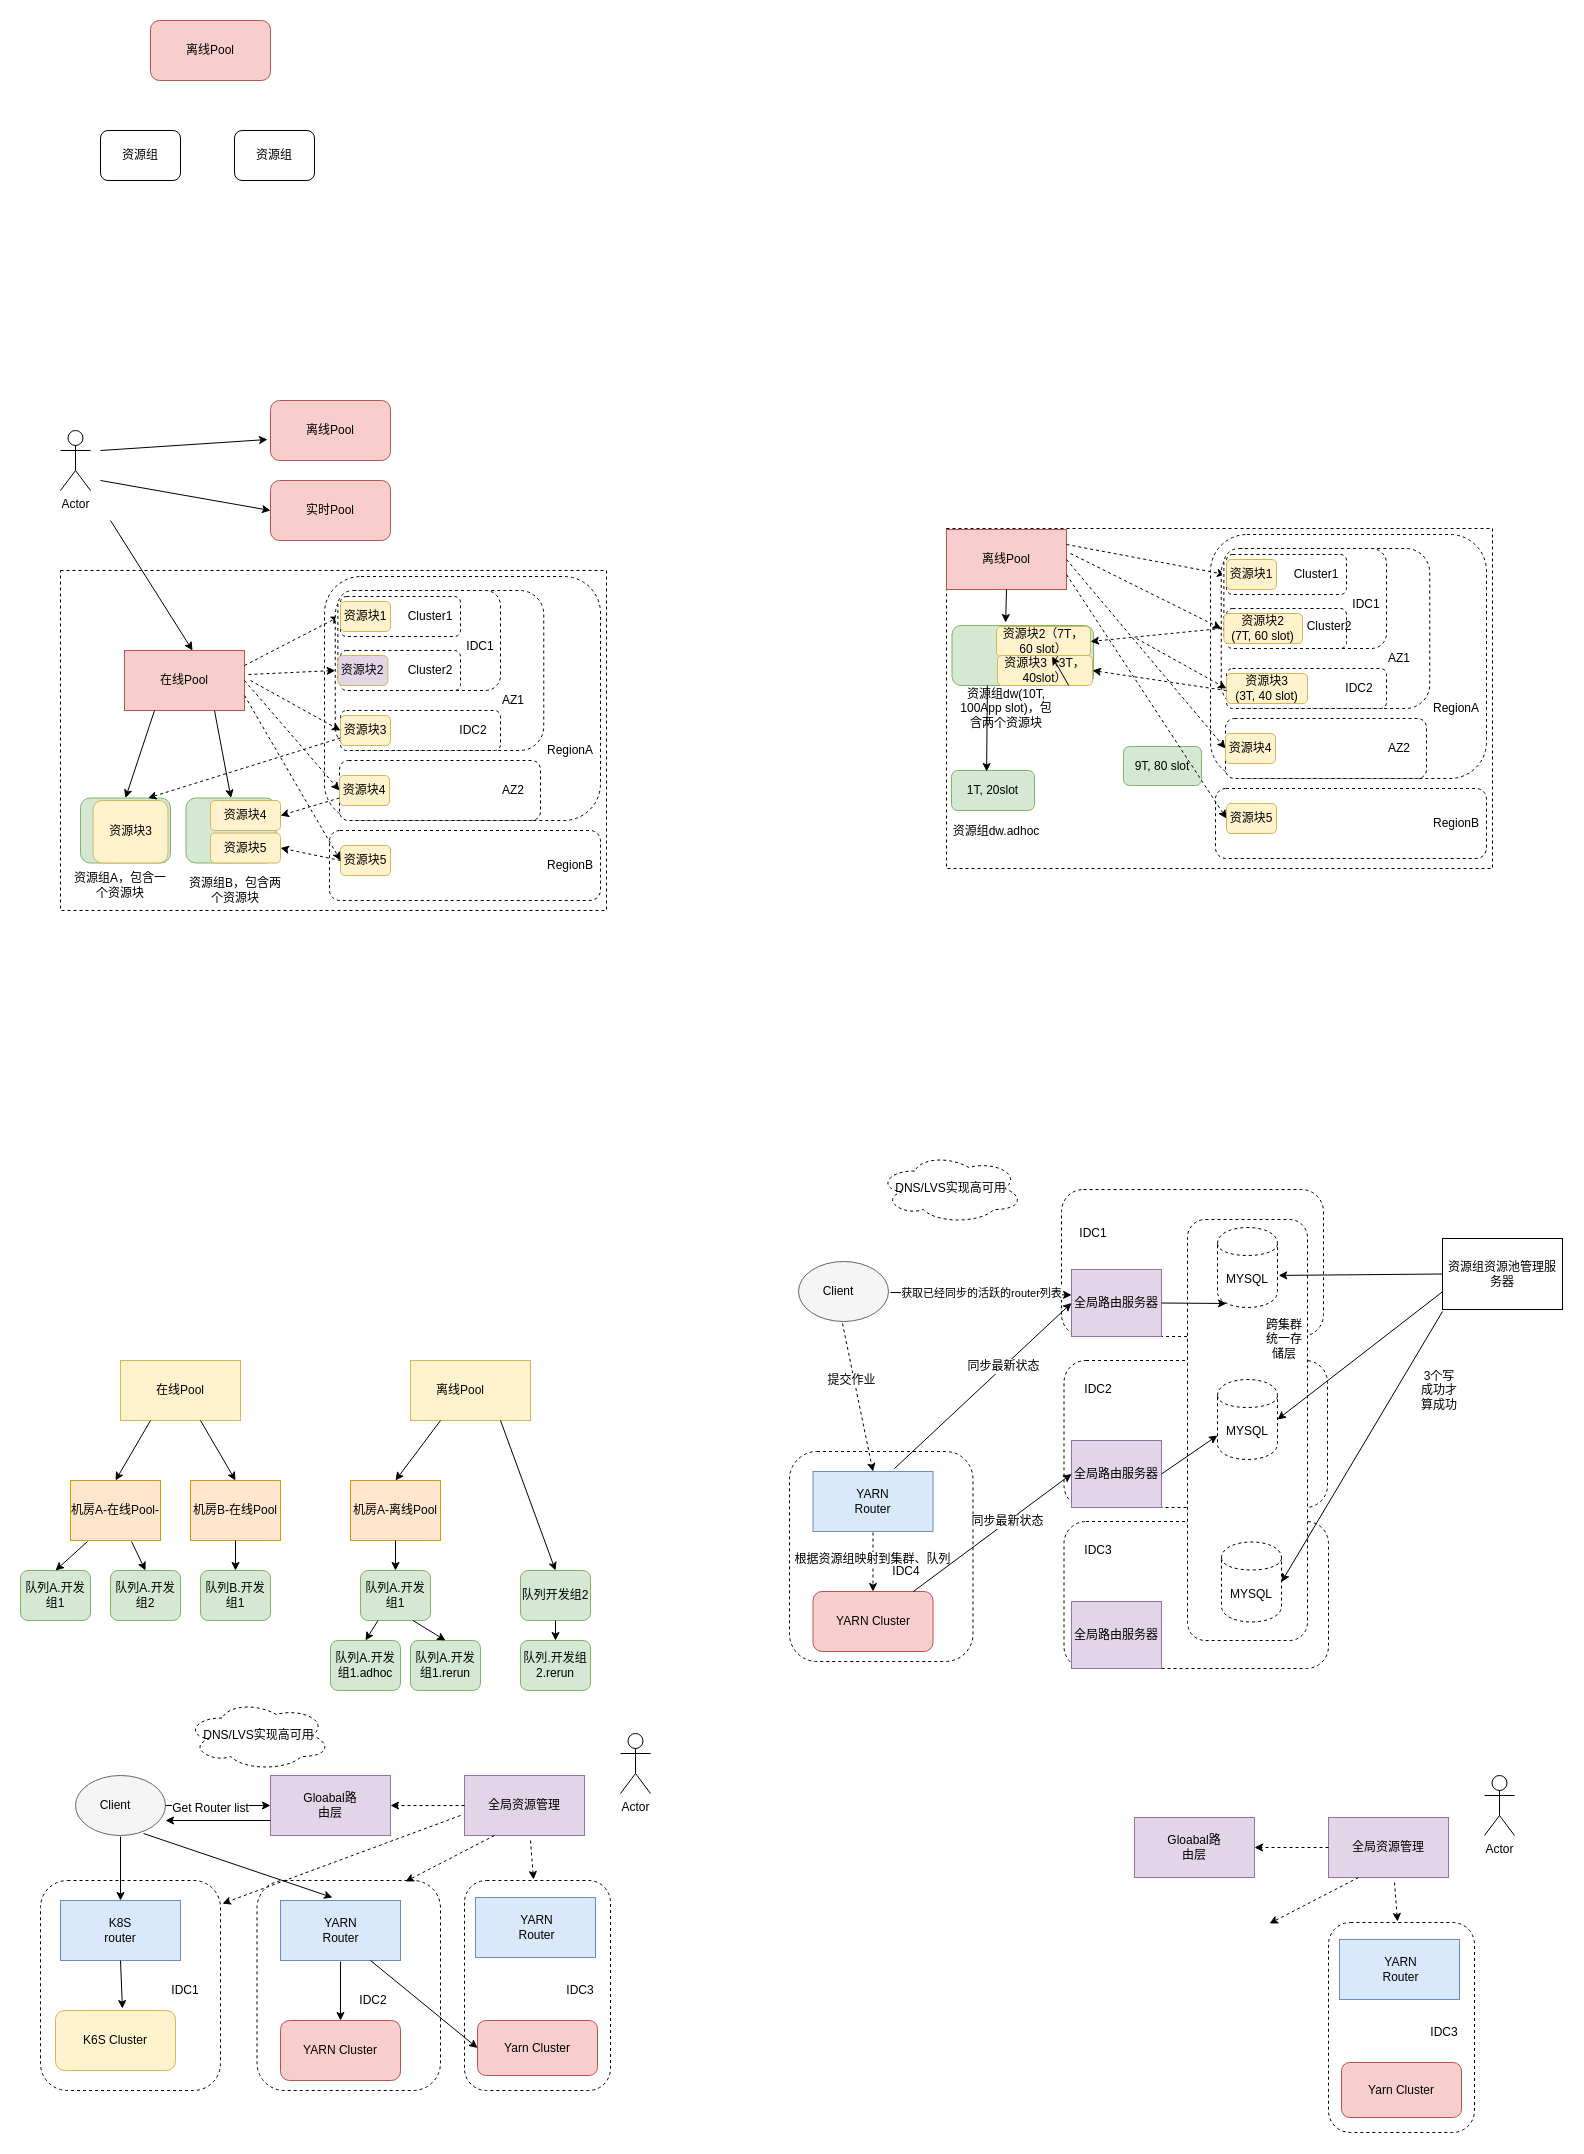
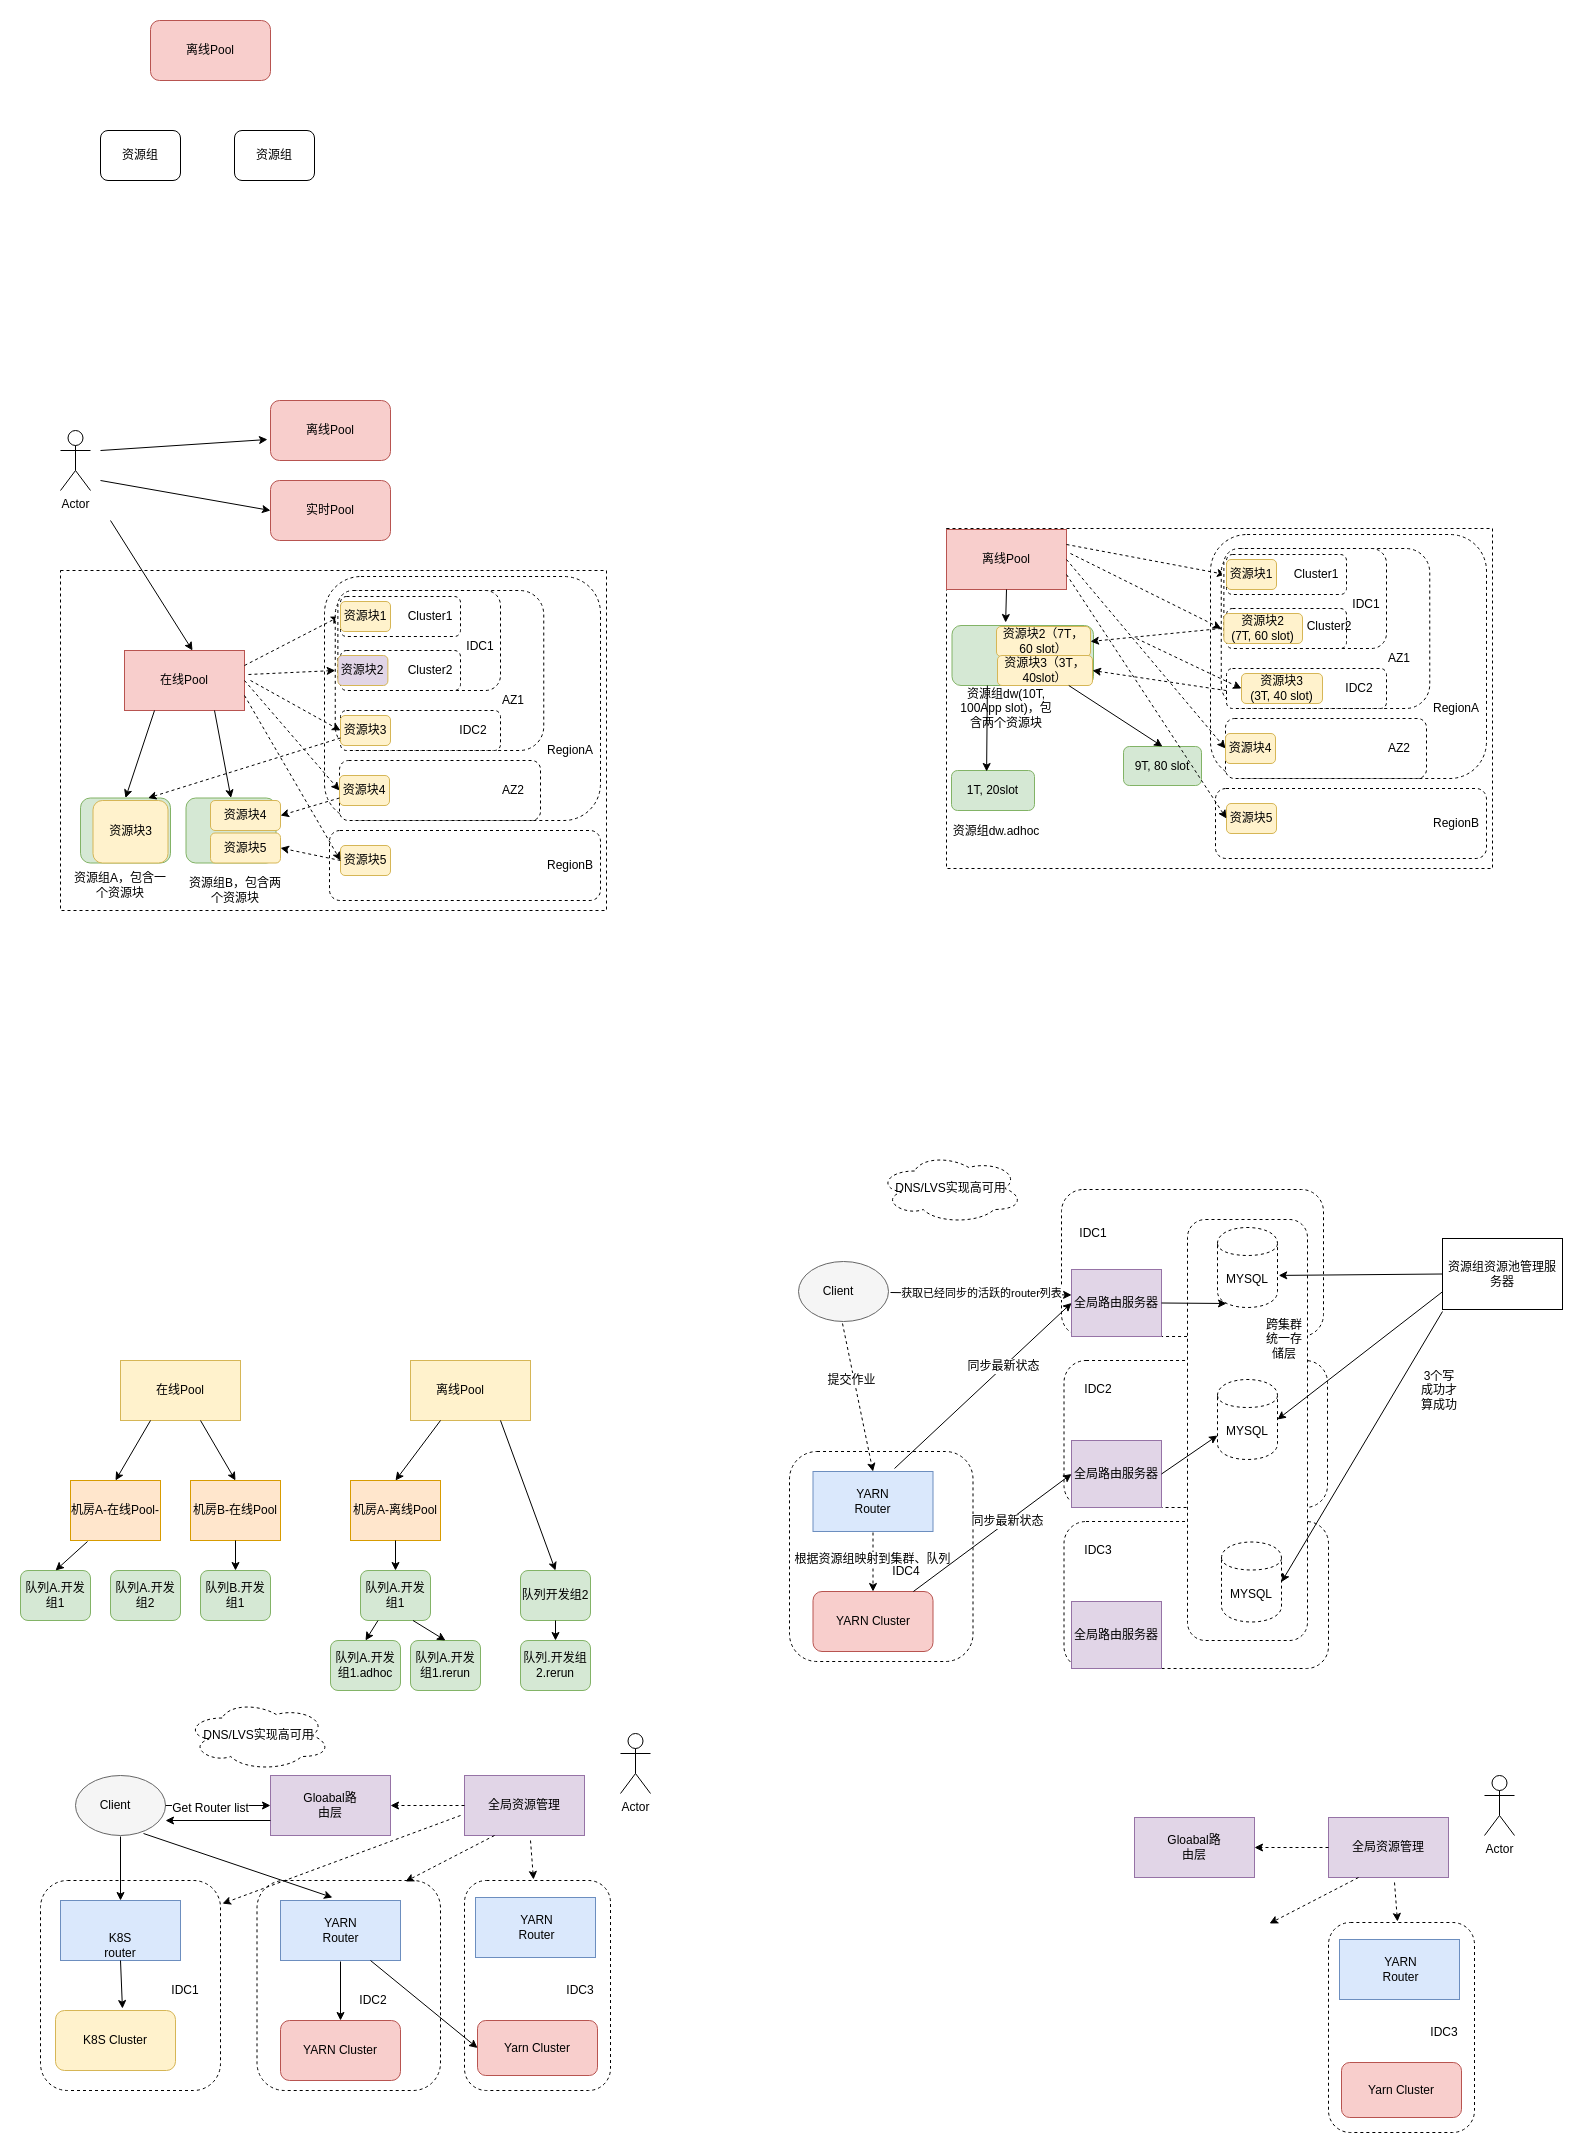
edge "资源块3（3T，40slot）" -> "资源块2（7T，60 slot）": now "资源块3（3T，40slot）" -> "9T, 80 slot"
node "资源块3 (3T, 40 slot)": moved (1267, 689) -> (1282, 689)
edge "机房A-在线Pool-" -> "队列A.开发组2": removed
node "K8S router": moved (121, 1931) -> (121, 1946)
node "K6S Cluster": label "K6S Cluster" -> "K8S Cluster"
